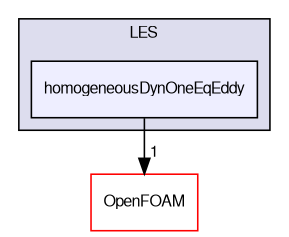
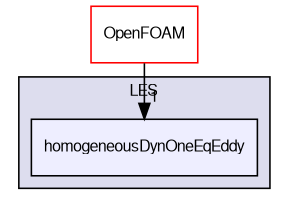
edge "homogeneousDynOneEqEddy" -> "OpenFOAM": reversed
